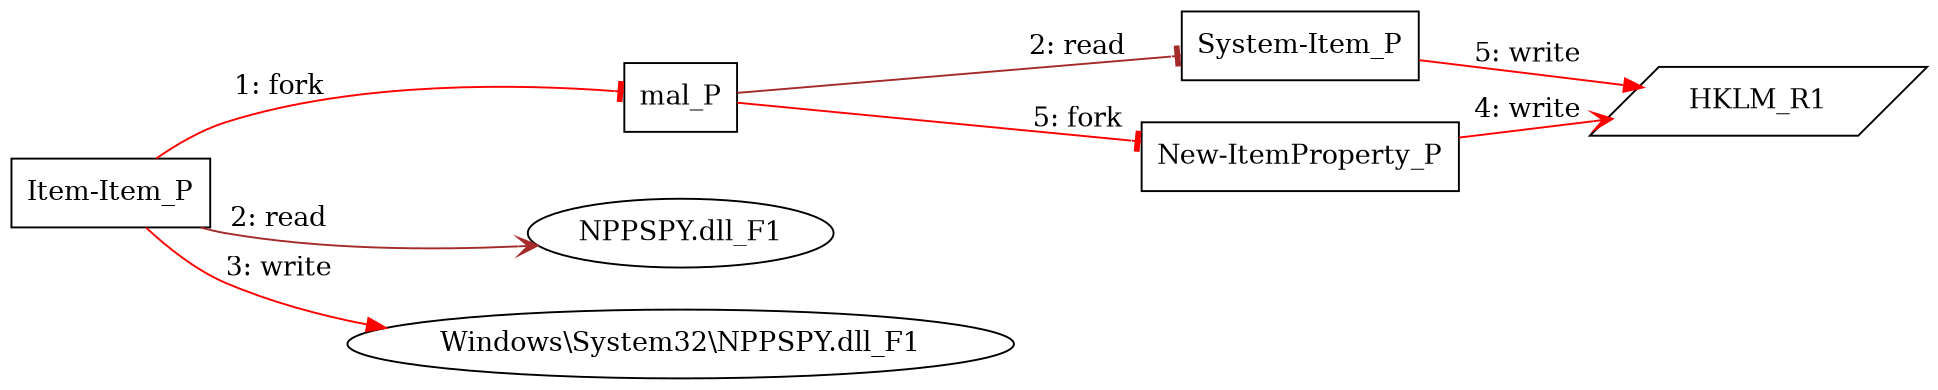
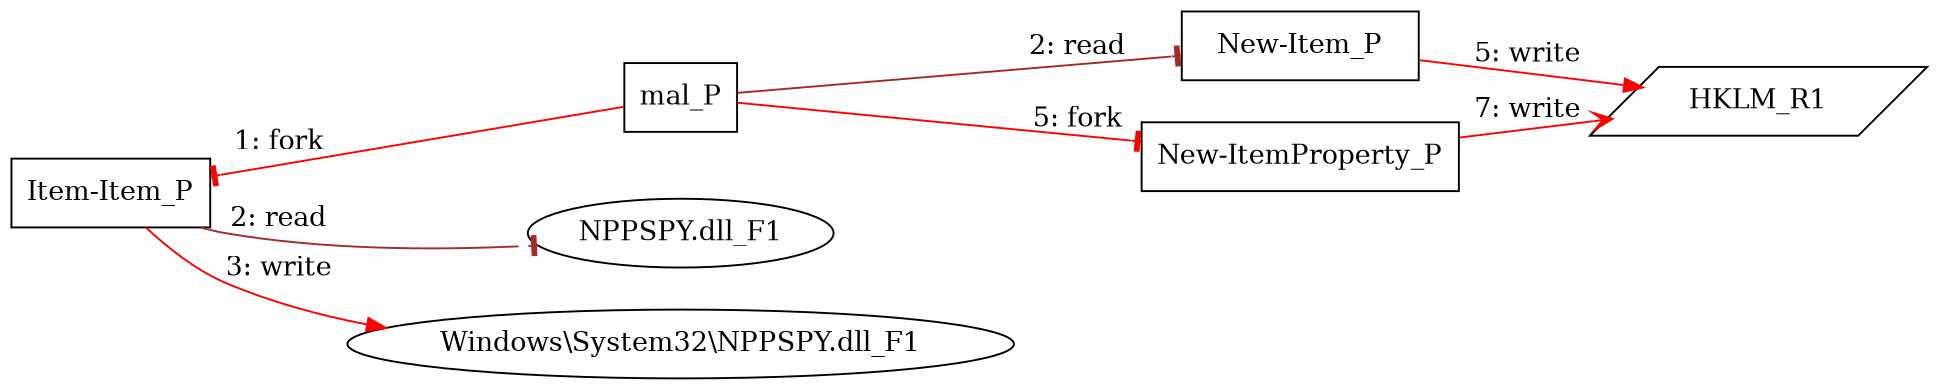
node "System-Item_P": label "System-Item_P" -> "New-Item_P"
edge "Item-Item_P" -> "mal_P": reversed
edge "New-ItemProperty_P" -> "HKLM_R1": label "4: write" -> "7: write"
edge "Item-Item_P" -> "NPPSPY.dll_F1": arrowhead vee -> tee
